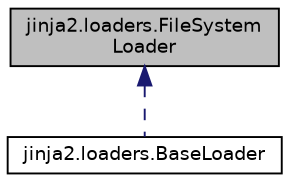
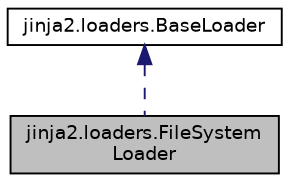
edge "jinja2.loaders.BaseLoader" -> "jinja2.loaders.FileSystem Loader": reversed
